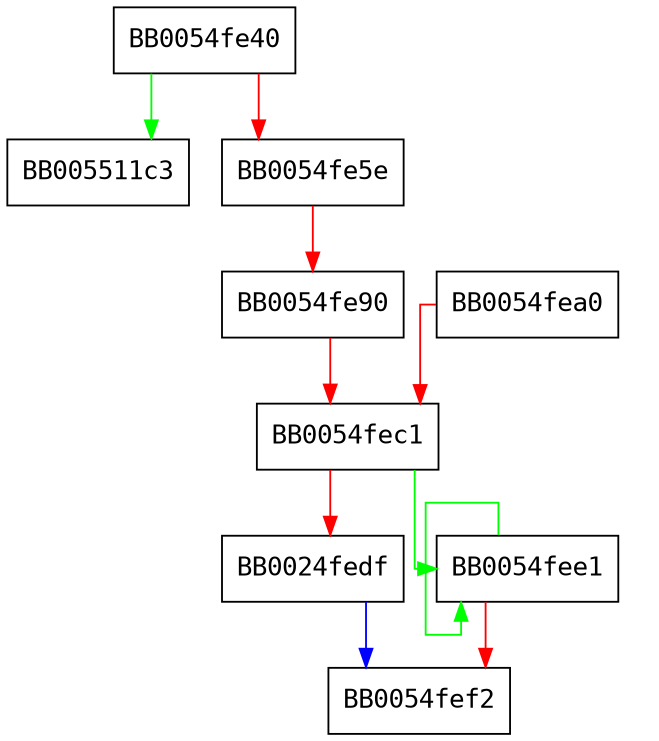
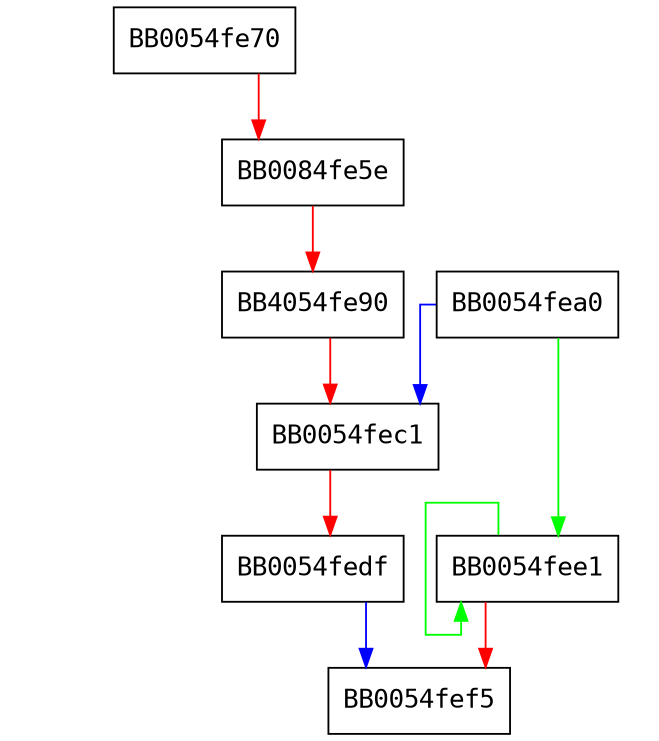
node "BB0054fe40": label "BB0054fe40" -> "BB0054fe70"
node "BB005511c3": removed
node "BB0054fe5e": label "BB0054fe5e" -> "BB0084fe5e"
node "BB0054fe90": label "BB0054fe90" -> "BB4054fe90"
edge "BB0054fea0" -> "BB0054fec1": color red -> blue
edge "BB0054fec1" -> "BB0054fee1": now "BB0054fea0" -> "BB0054fee1"
node "BB0024fedf": label "BB0024fedf" -> "BB0054fedf"
node "BB0054fef2": label "BB0054fef2" -> "BB0054fef5"
